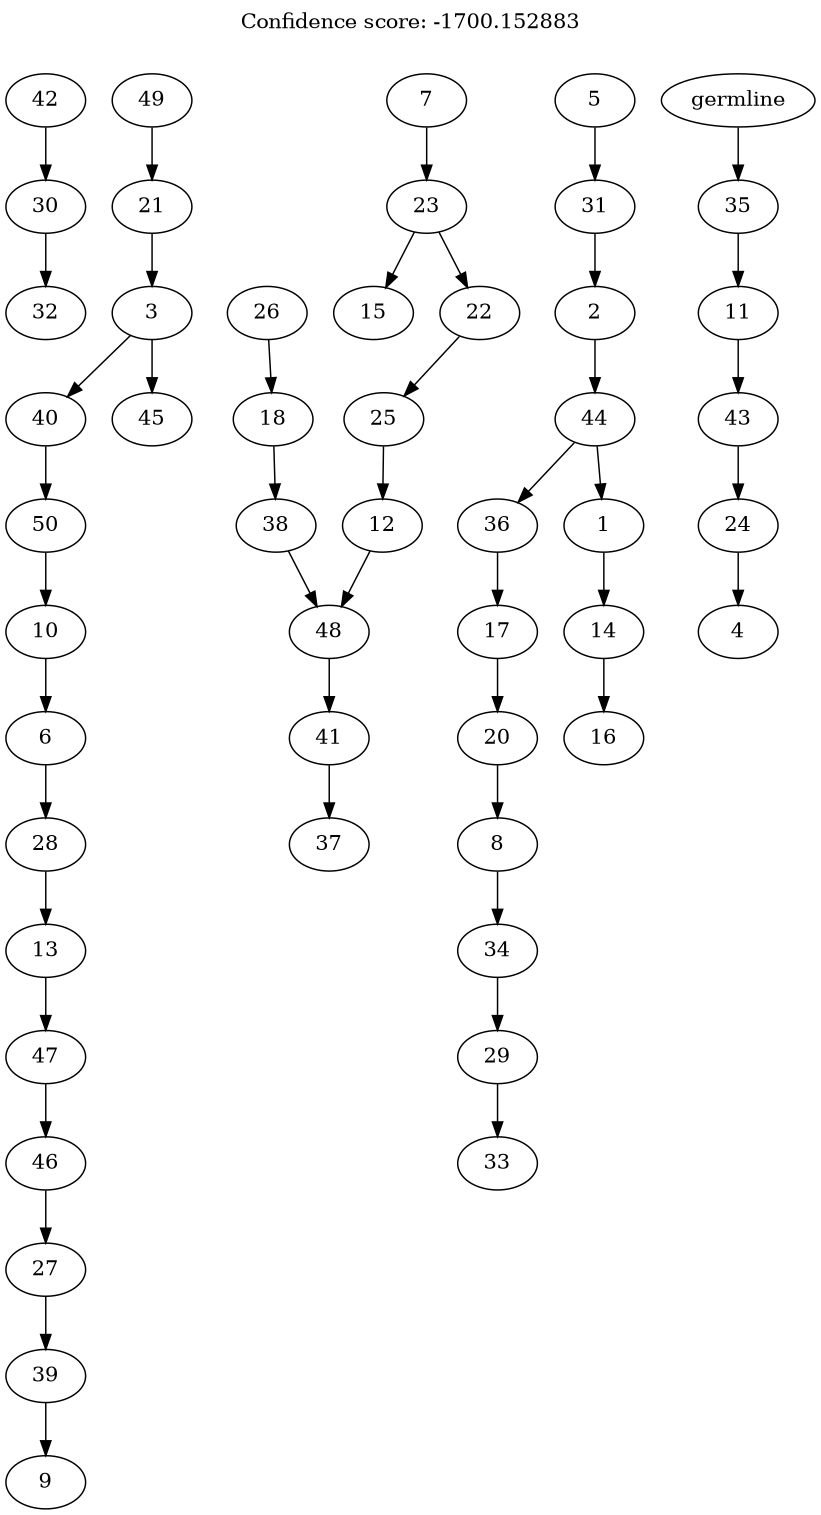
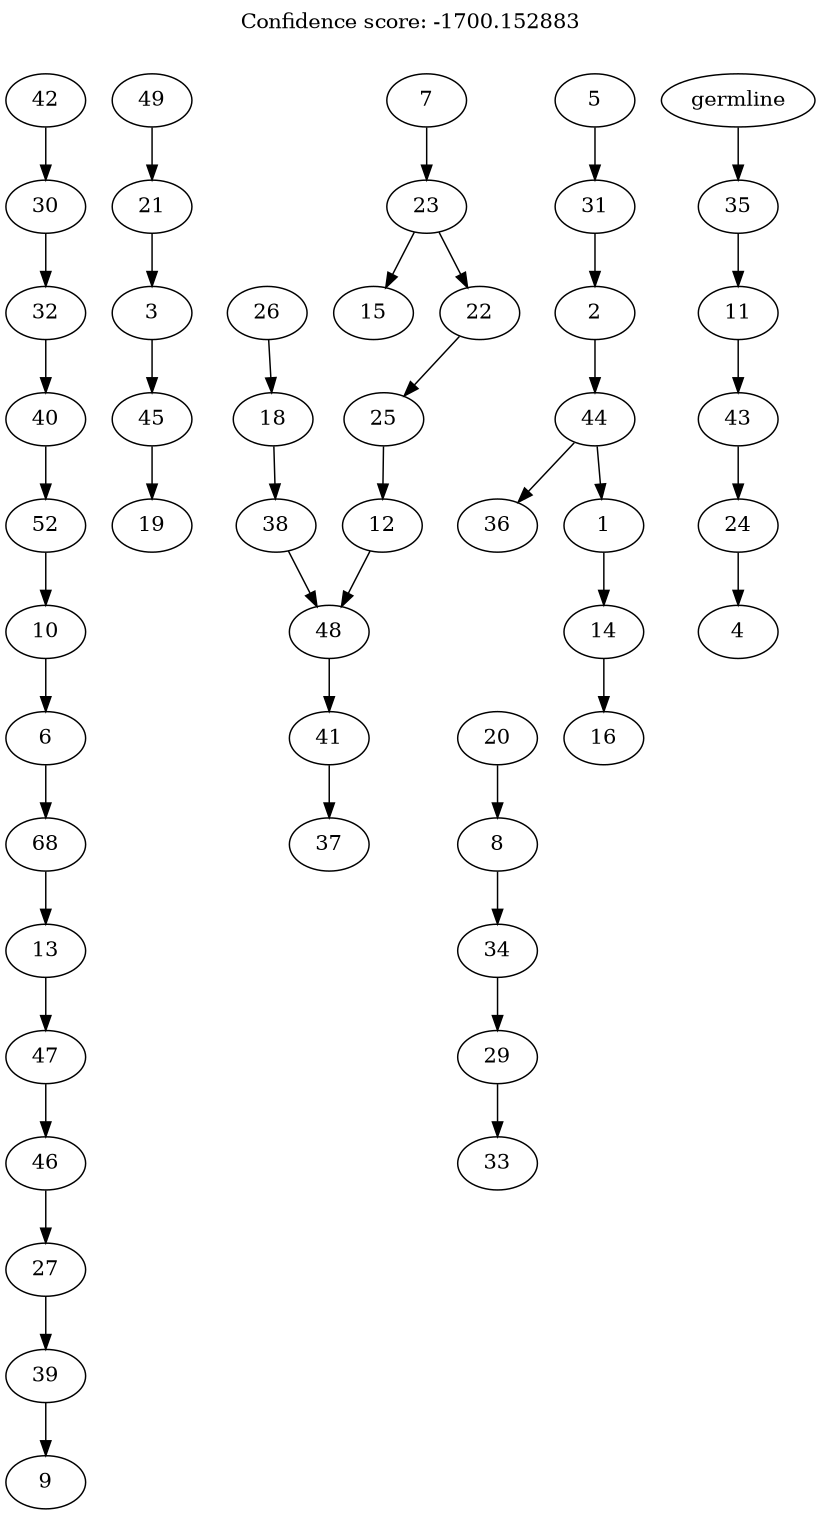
edge "3" -> "40": now "32" -> "40"
node "50": label "50" -> "52"
node "19": added
node "17": removed
node "28": label "28" -> "68"
